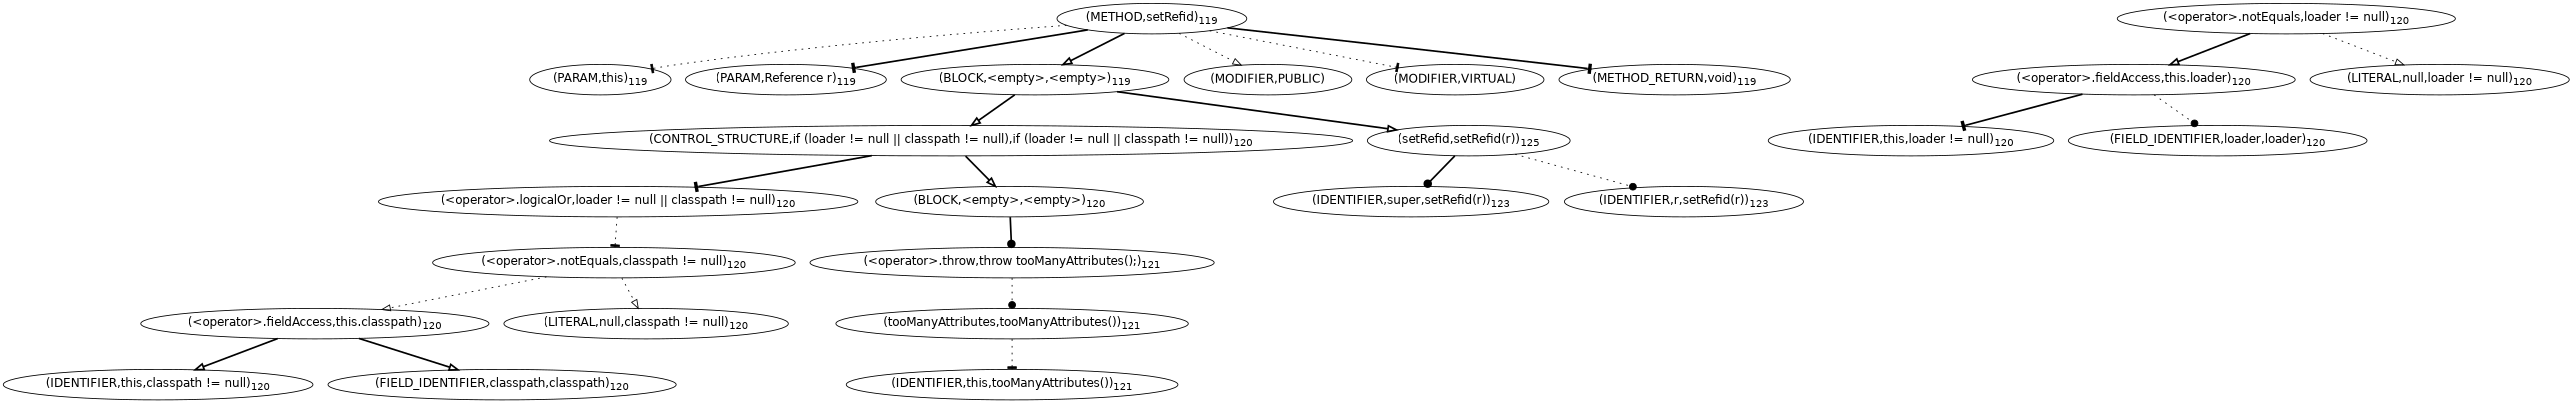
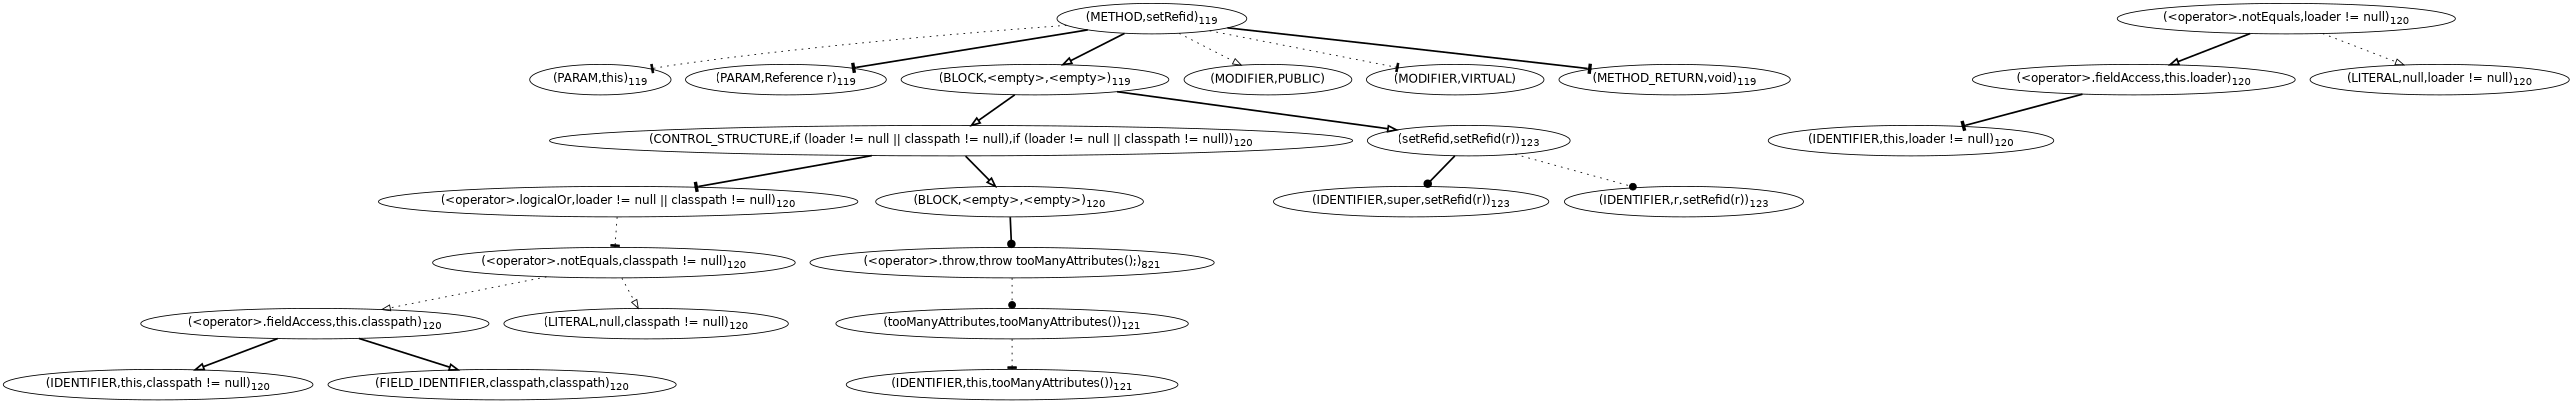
node "(setRefid,setRefid(r))": text "125" -> "123"
node "(FIELD_IDENTIFIER,loader,loader)": removed
node "(<operator>.throw,throw tooManyAttributes();)": text "121" -> "821"
